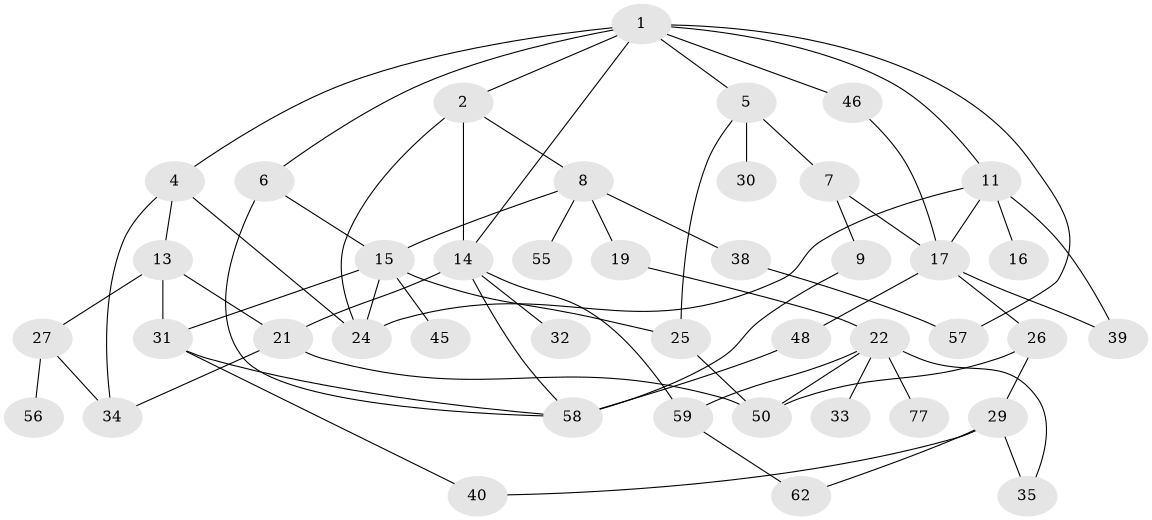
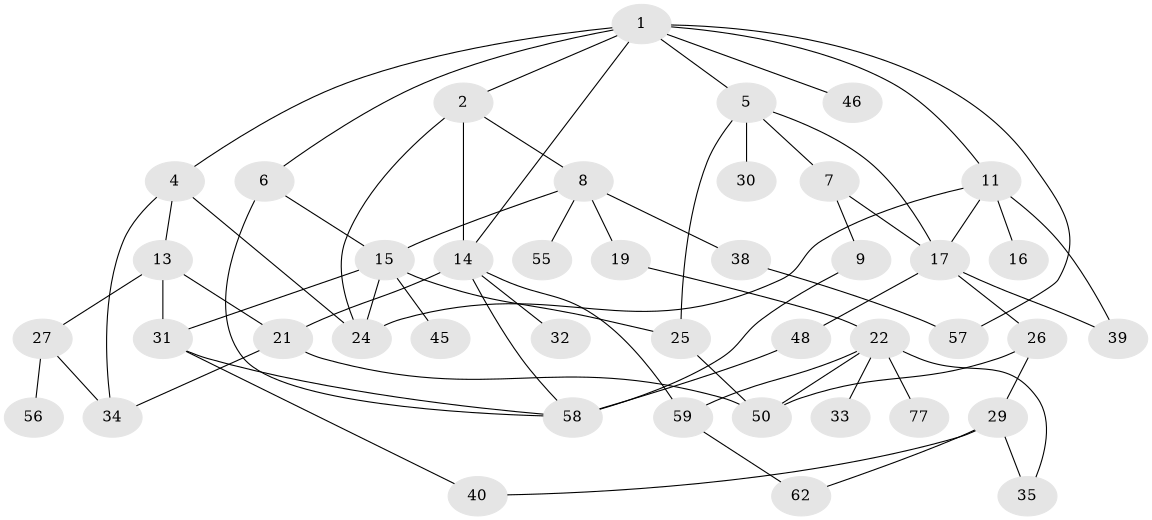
edge "46" -- "17": now "5" -- "17"
